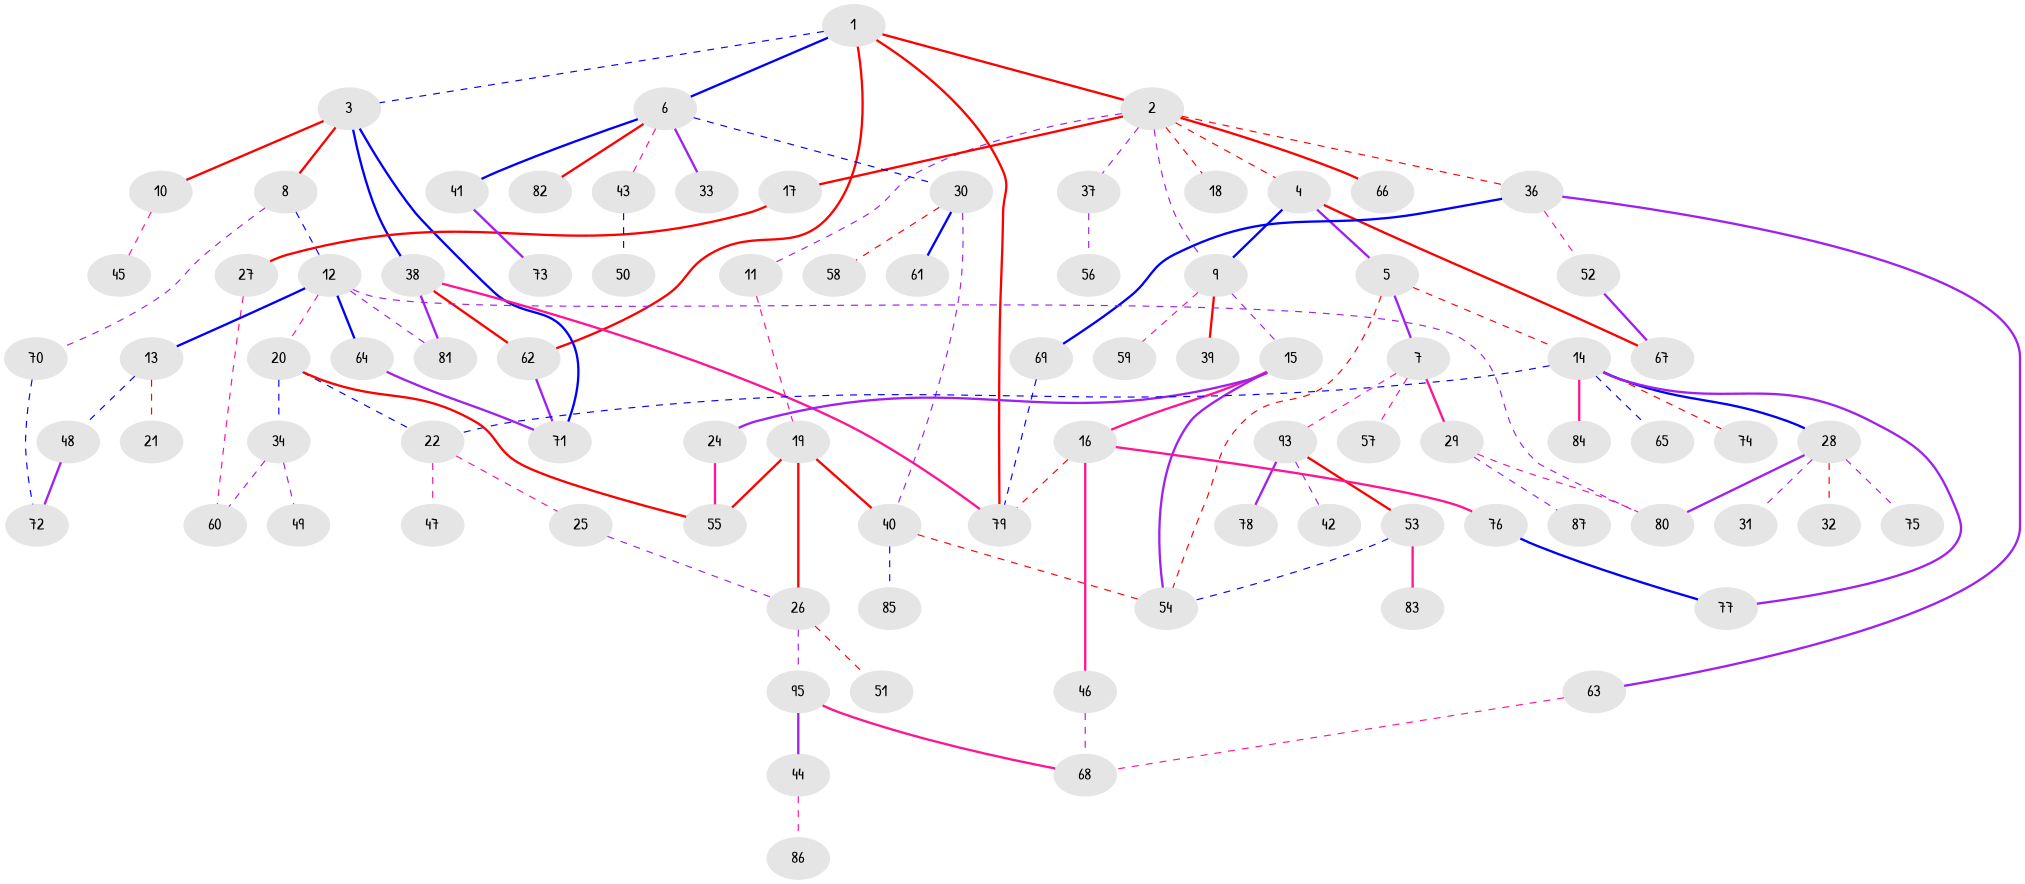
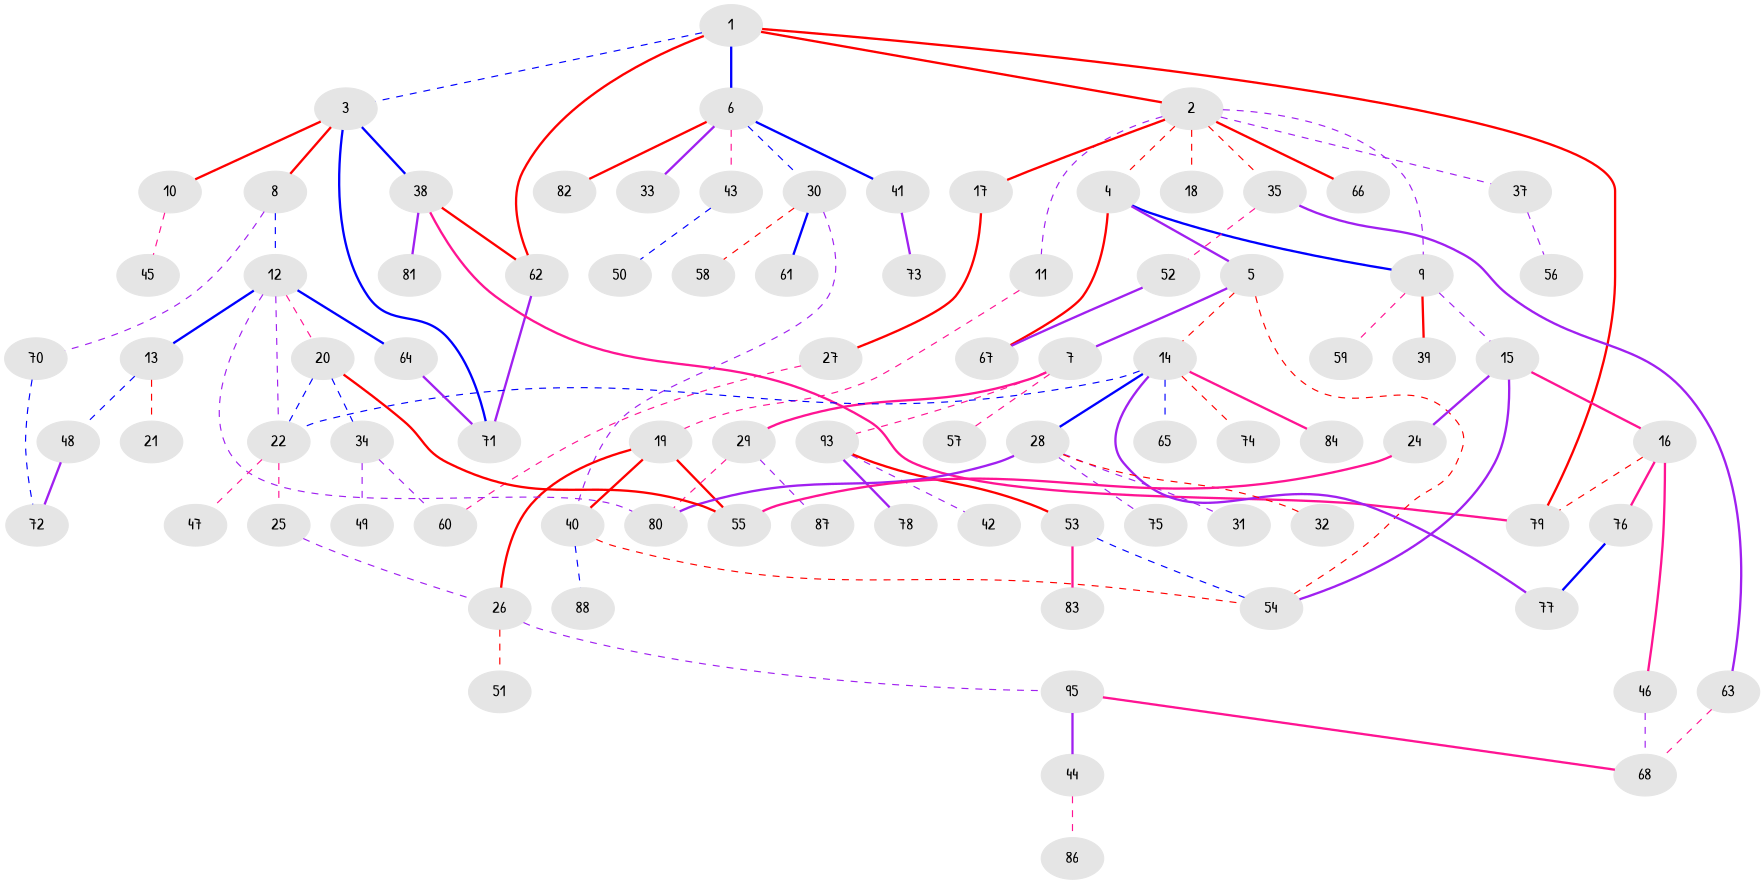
node "36": label "36" -> "35"
edge "12" -- "81": now "12" -- "22"
node "69": removed
node "85": label "85" -> "88"
